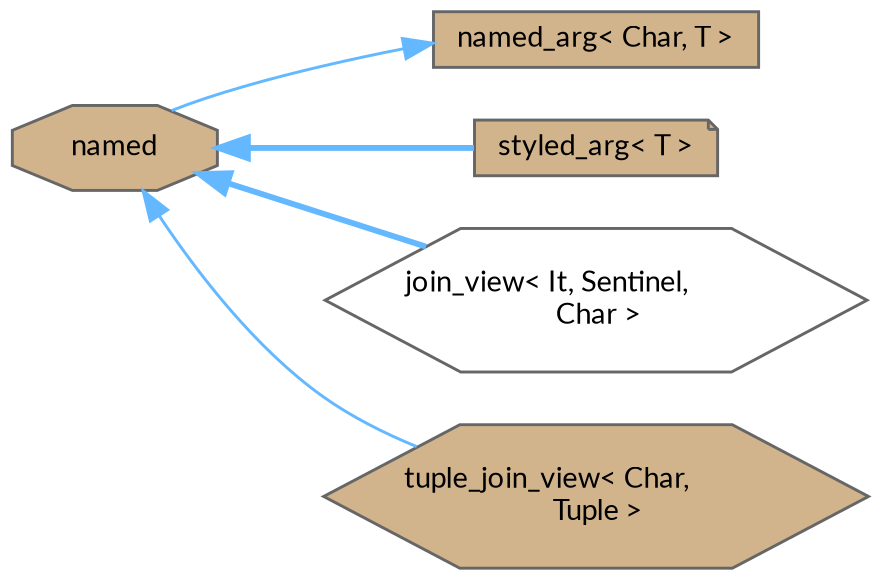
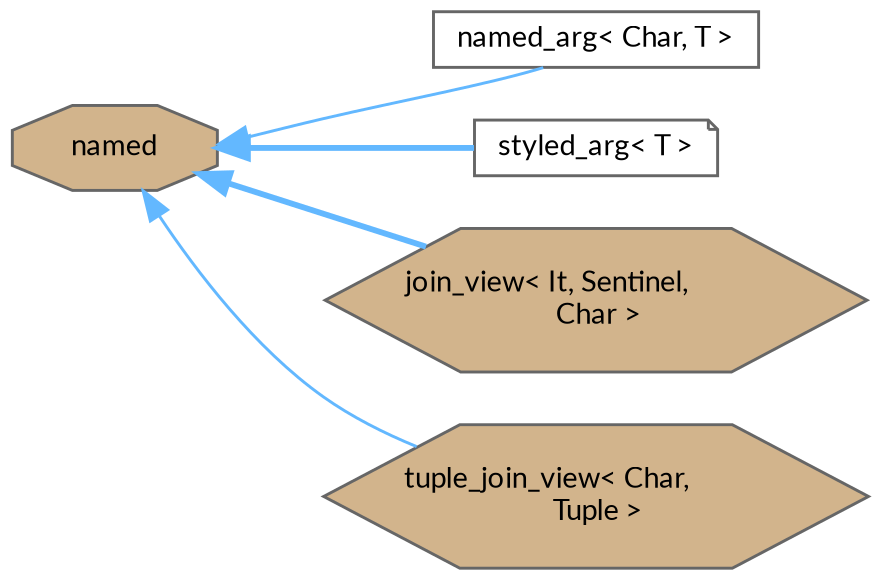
node "named_arg< Char, T >": fillcolor tan -> white
edge "named" -> "named_arg< Char, T >": reversed
node "styled_arg< T >": fillcolor tan -> white
node "join_view< It, Sentinel, Char >": fillcolor white -> tan
